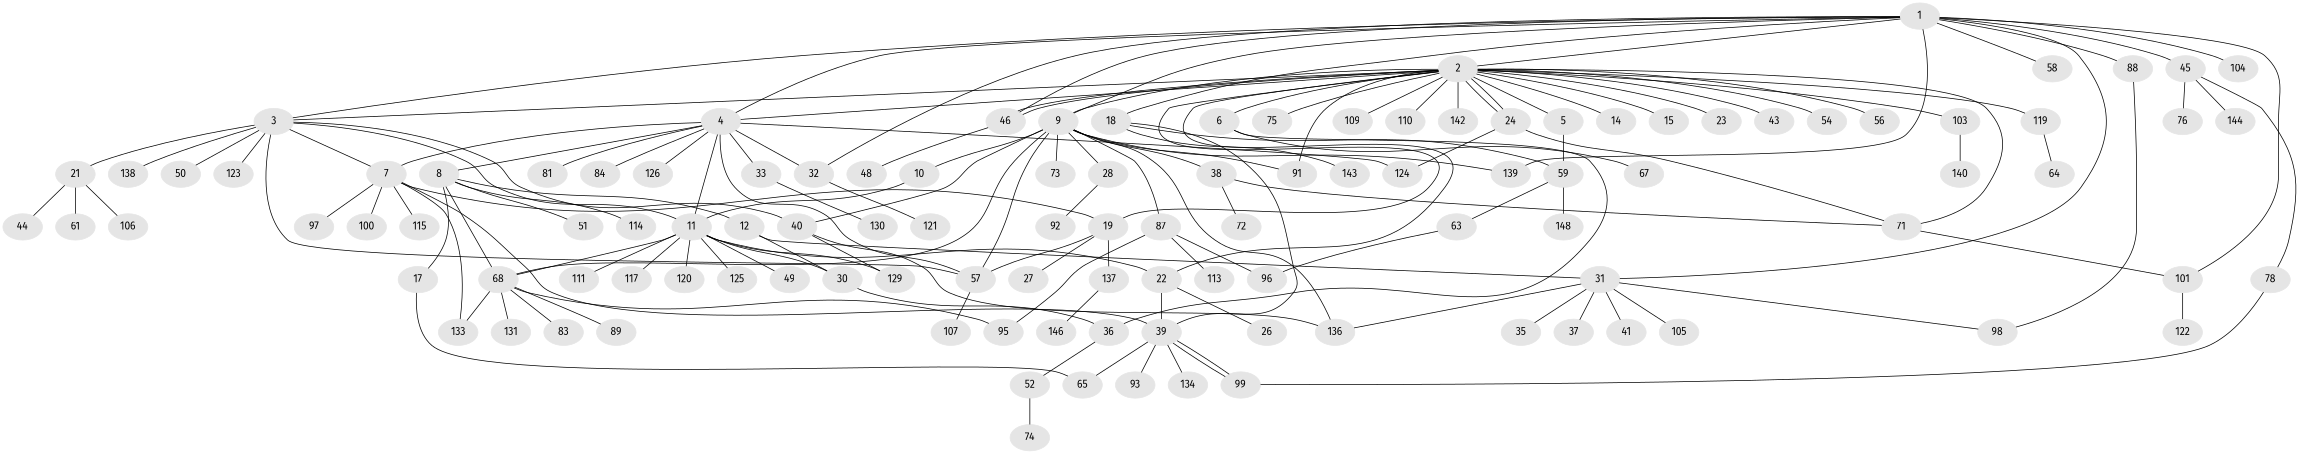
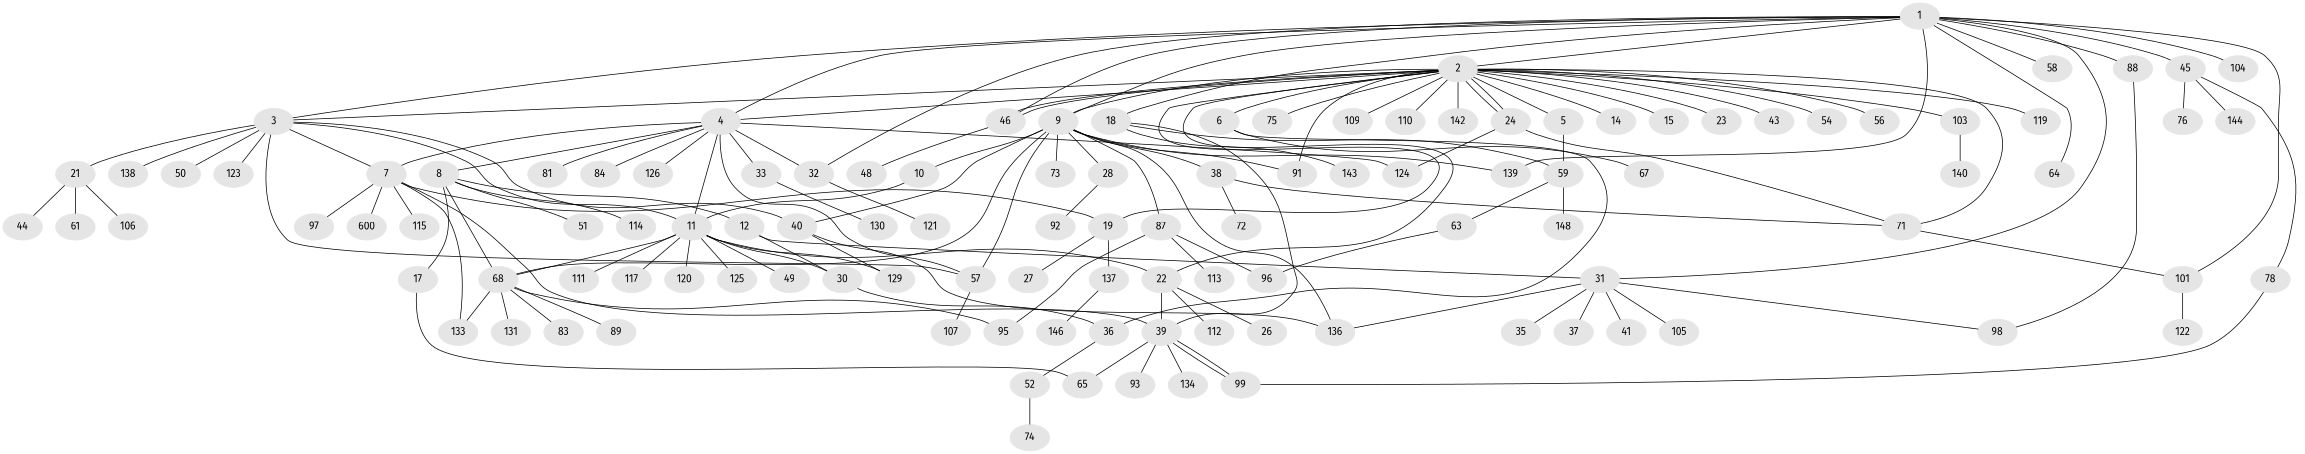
edge "119" -- "64": now "1" -- "64"
node "100": label "100" -> "600"
edge "19" -- "57": removed
node "112": added
